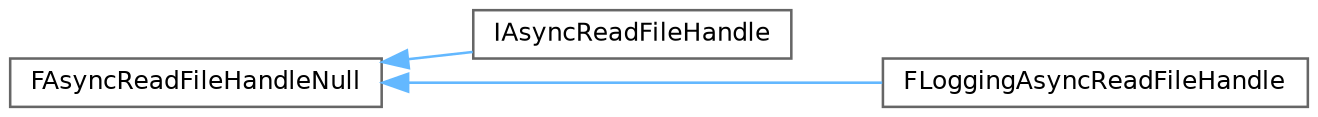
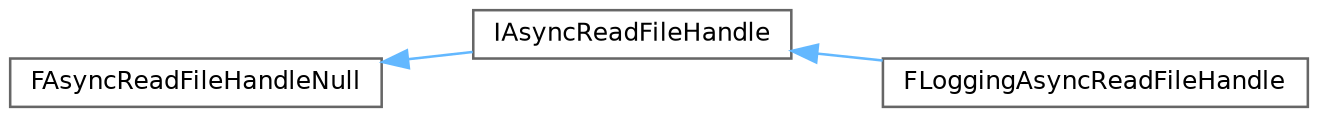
edge "FLoggingAsyncReadFileHandle" -> "FAsyncReadFileHandleNull": now "FLoggingAsyncReadFileHandle" -> "IAsyncReadFileHandle"
